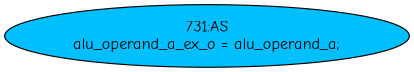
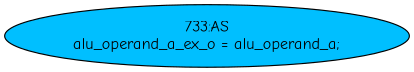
node "731:AS alu_operand_a_ex_o = alu_operand_a;": label "731:AS alu_operand_a_ex_o = alu_operand_a;" -> "733:AS alu_operand_a_ex_o = alu_operand_a;"
